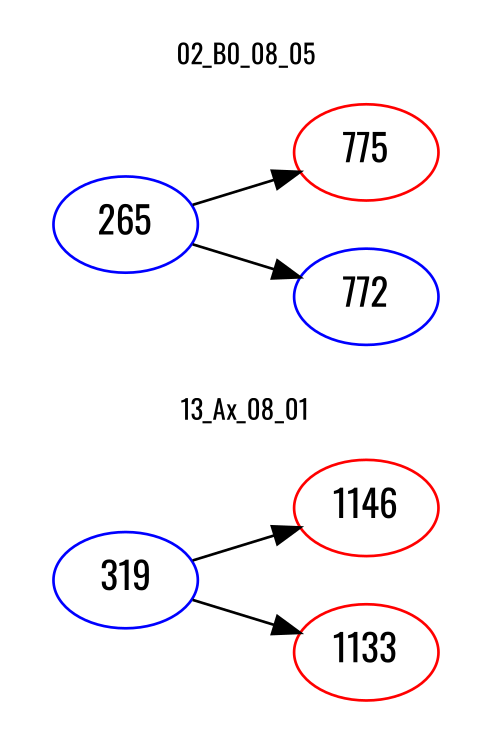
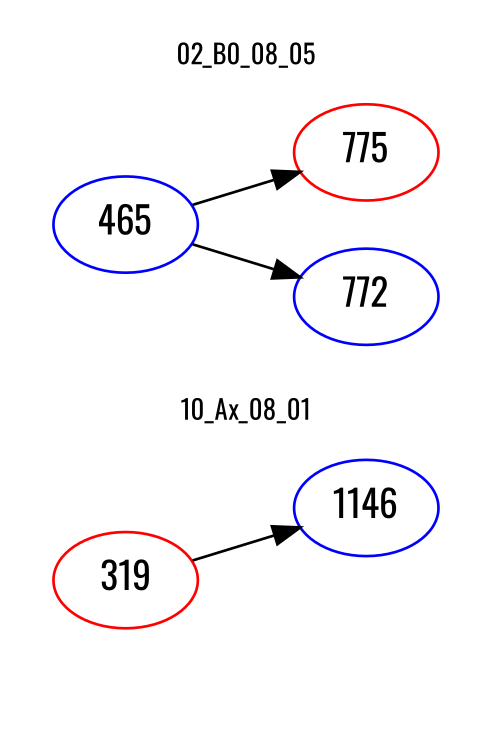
node "265": label "265" -> "465"
cluster "13_Ax_08_01": label "13_Ax_08_01" -> "10_Ax_08_01"
node "1146": color red -> blue
node "319": color blue -> red
node "1133": removed
